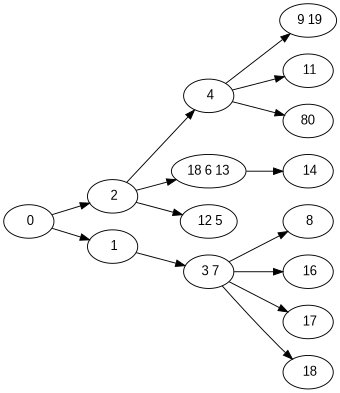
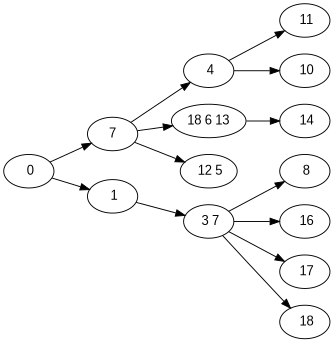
node "9 19": removed
node "80": label "80" -> "10"
node "2": label "2" -> "7"
